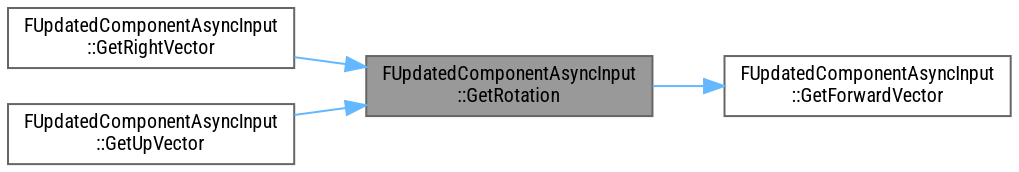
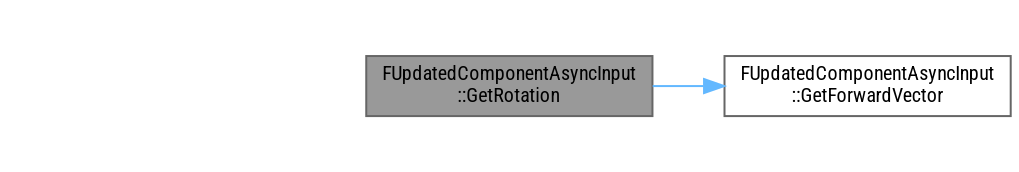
node "FUpdatedComponentAsyncInput ::GetRightVector": removed
node "FUpdatedComponentAsyncInput ::GetUpVector": removed
